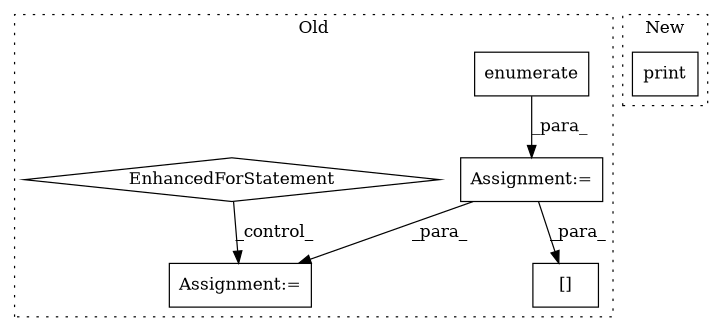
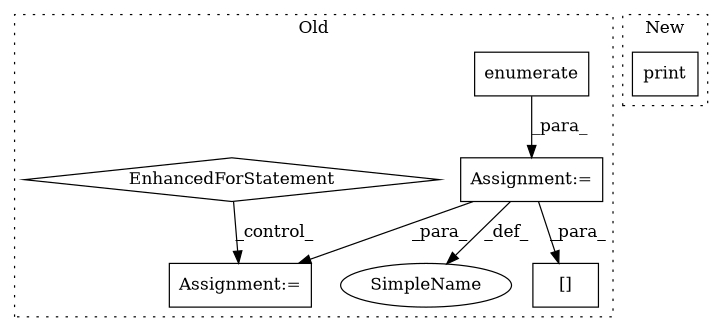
node "SimpleName": added
